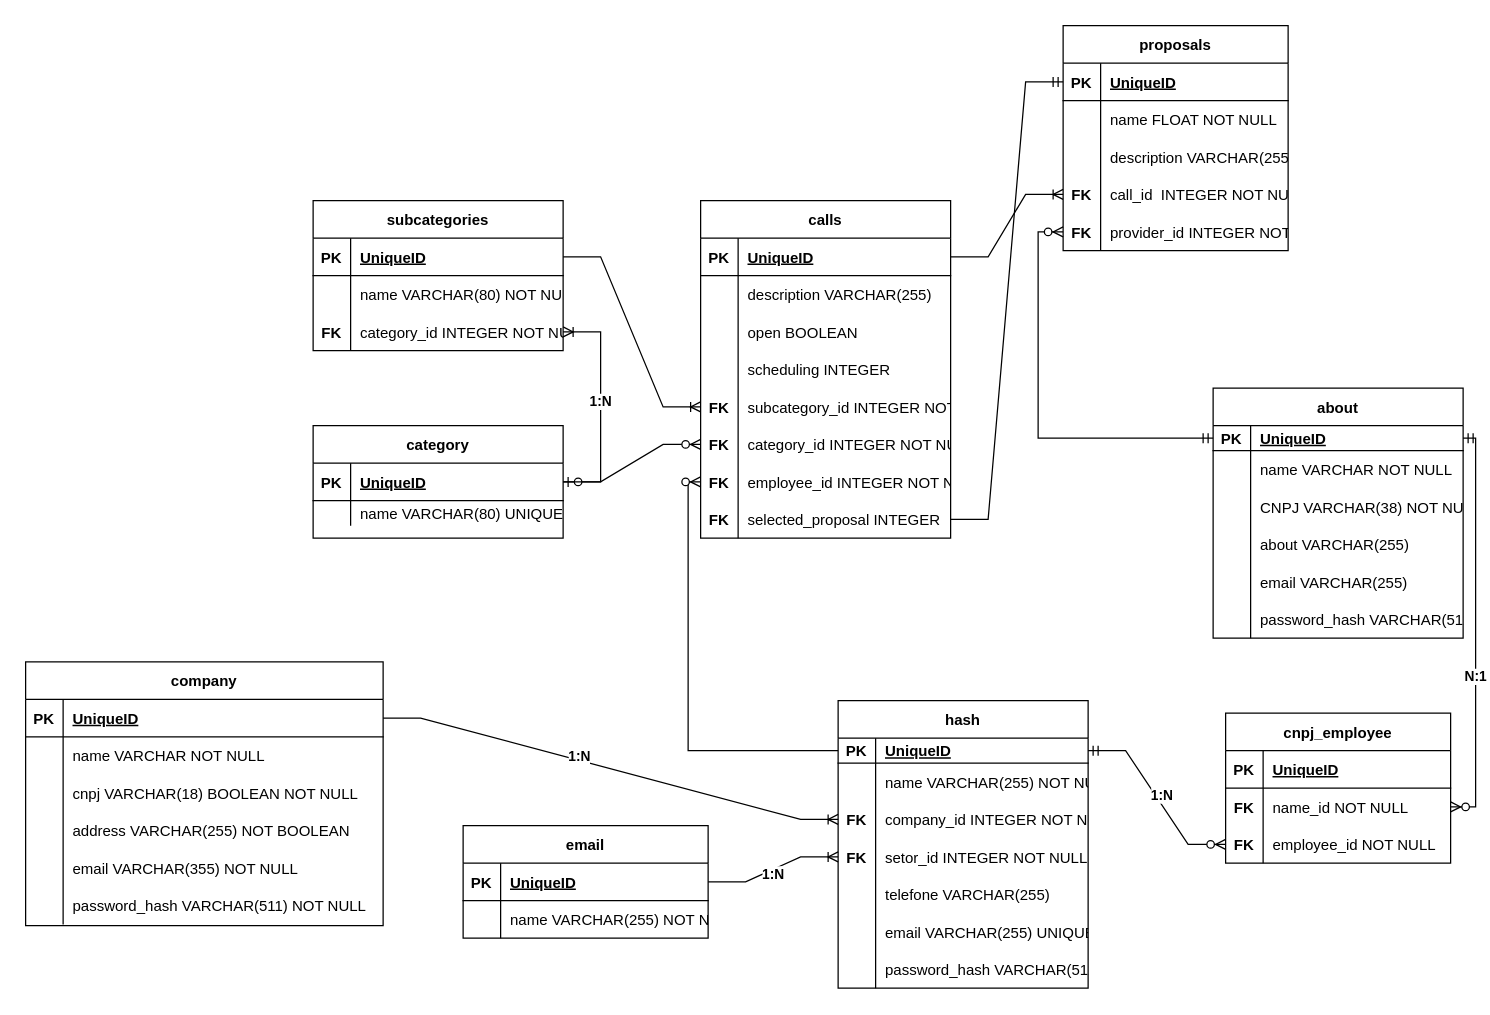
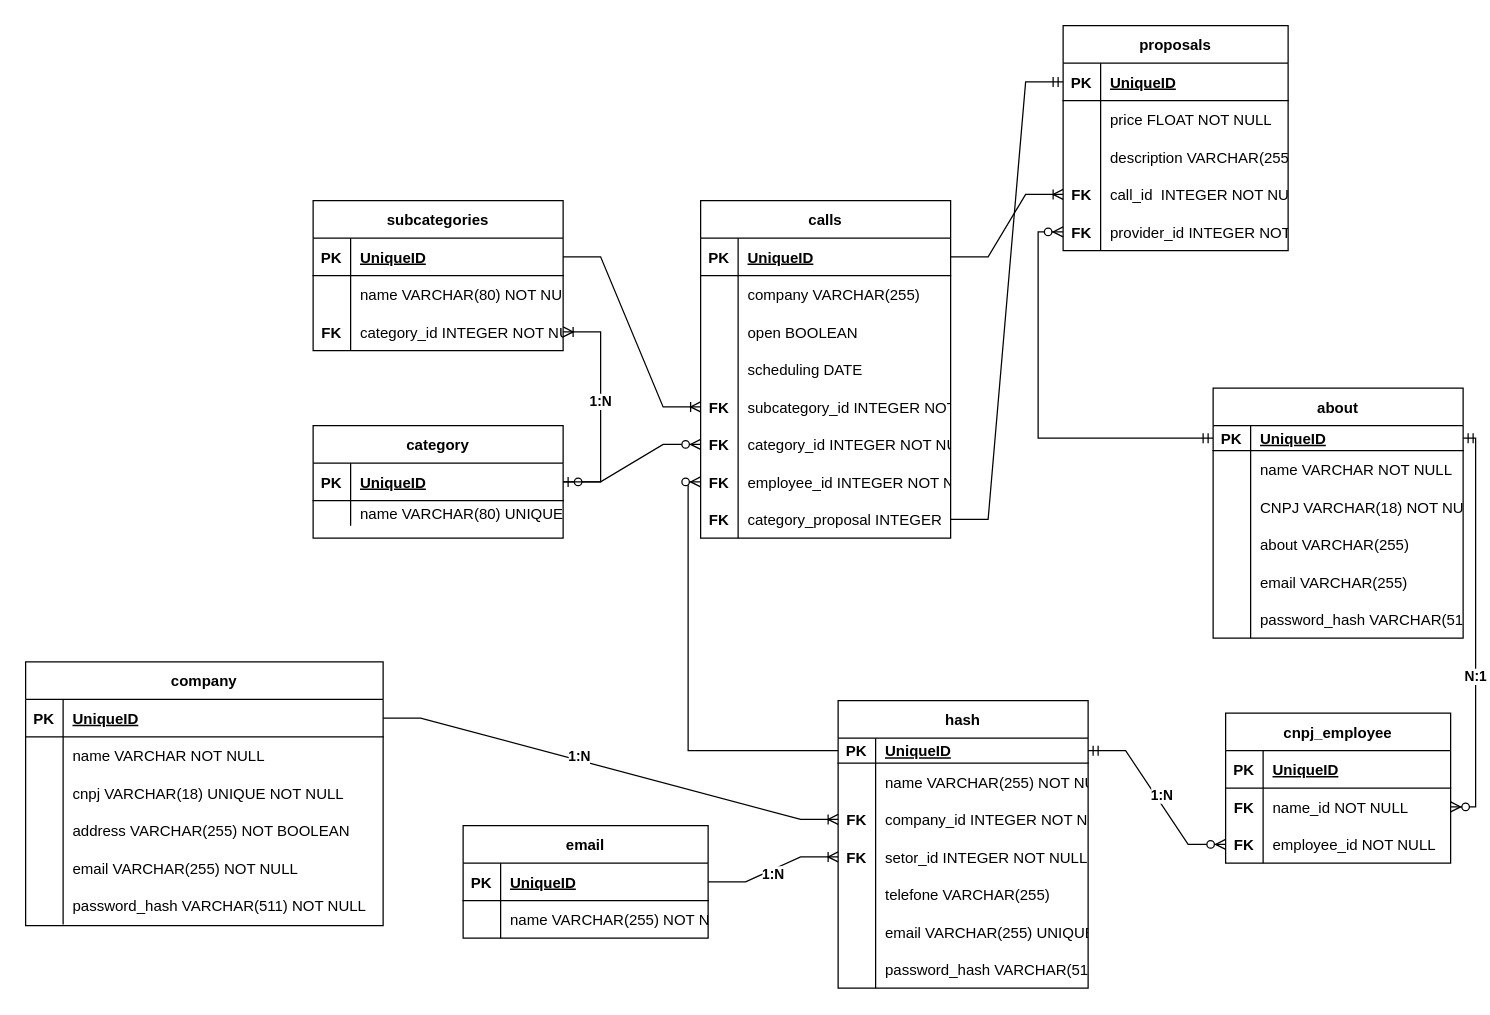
node "name FLOAT NOT NULL": label "name FLOAT NOT NULL" -> "price FLOAT NOT NULL"
node "description VARCHAR(255)": label "description VARCHAR(255)" -> "company VARCHAR(255)"
node "scheduling INTEGER": label "scheduling INTEGER" -> "scheduling DATE"
node "CNPJ VARCHAR(38) NOT NULL UNIQUE": label "CNPJ VARCHAR(38) NOT NULL UNIQUE" -> "CNPJ VARCHAR(18) NOT NULL UNIQUE"
node "selected_proposal INTEGER": label "selected_proposal INTEGER" -> "category_proposal INTEGER"
node "cnpj VARCHAR(18) BOOLEAN NOT NULL": label "cnpj VARCHAR(18) BOOLEAN NOT NULL" -> "cnpj VARCHAR(18) UNIQUE NOT NULL"
node "email VARCHAR(355) NOT NULL": label "email VARCHAR(355) NOT NULL" -> "email VARCHAR(255) NOT NULL"
